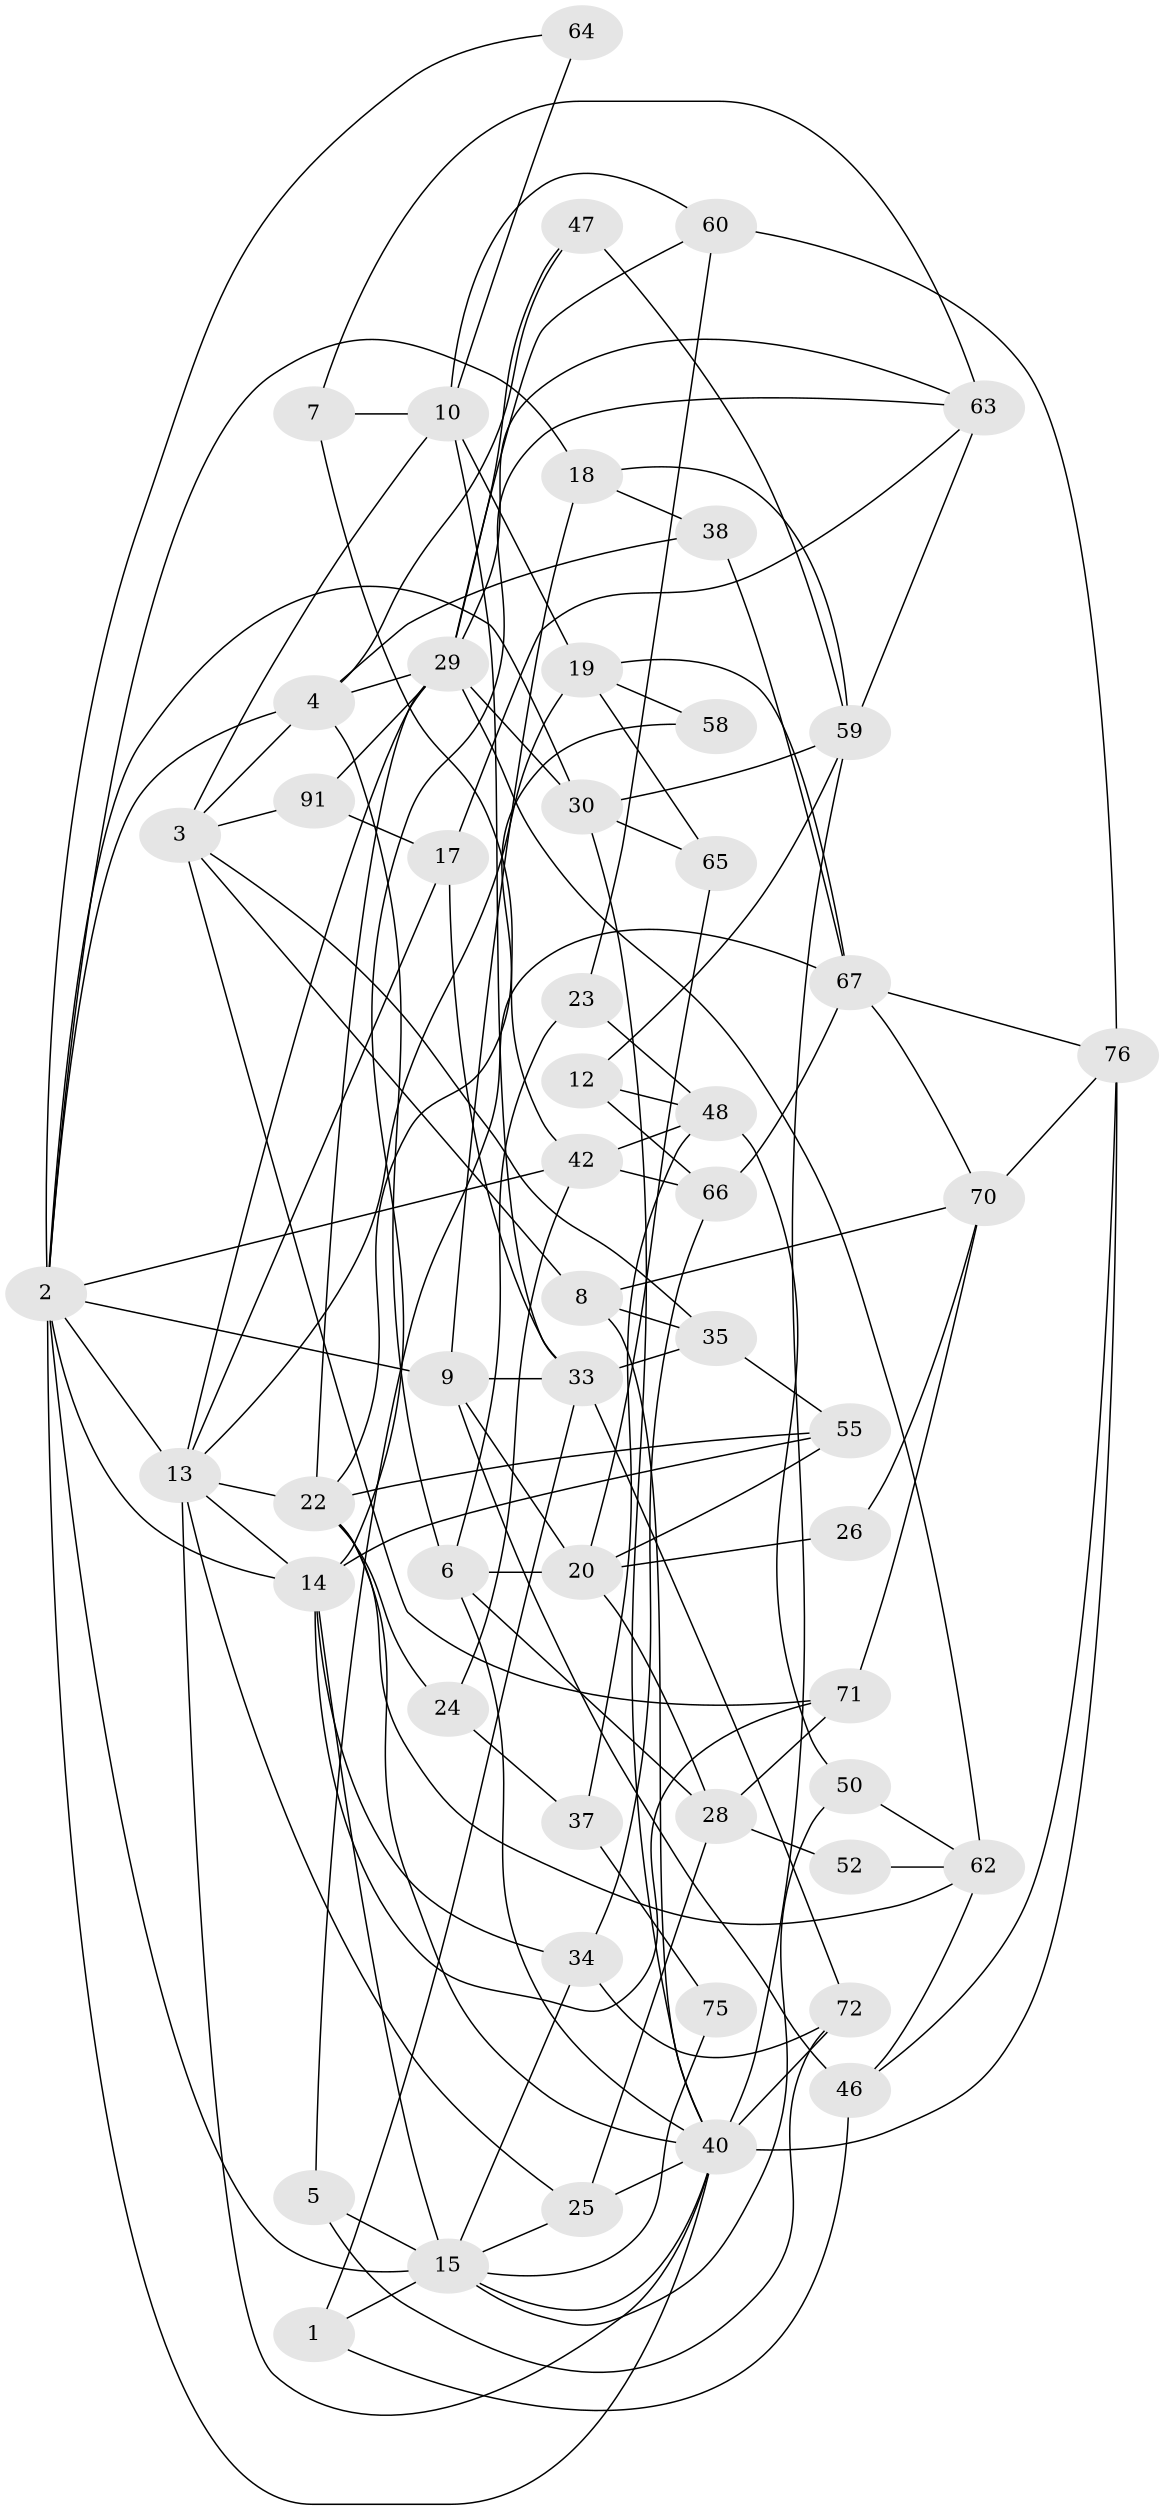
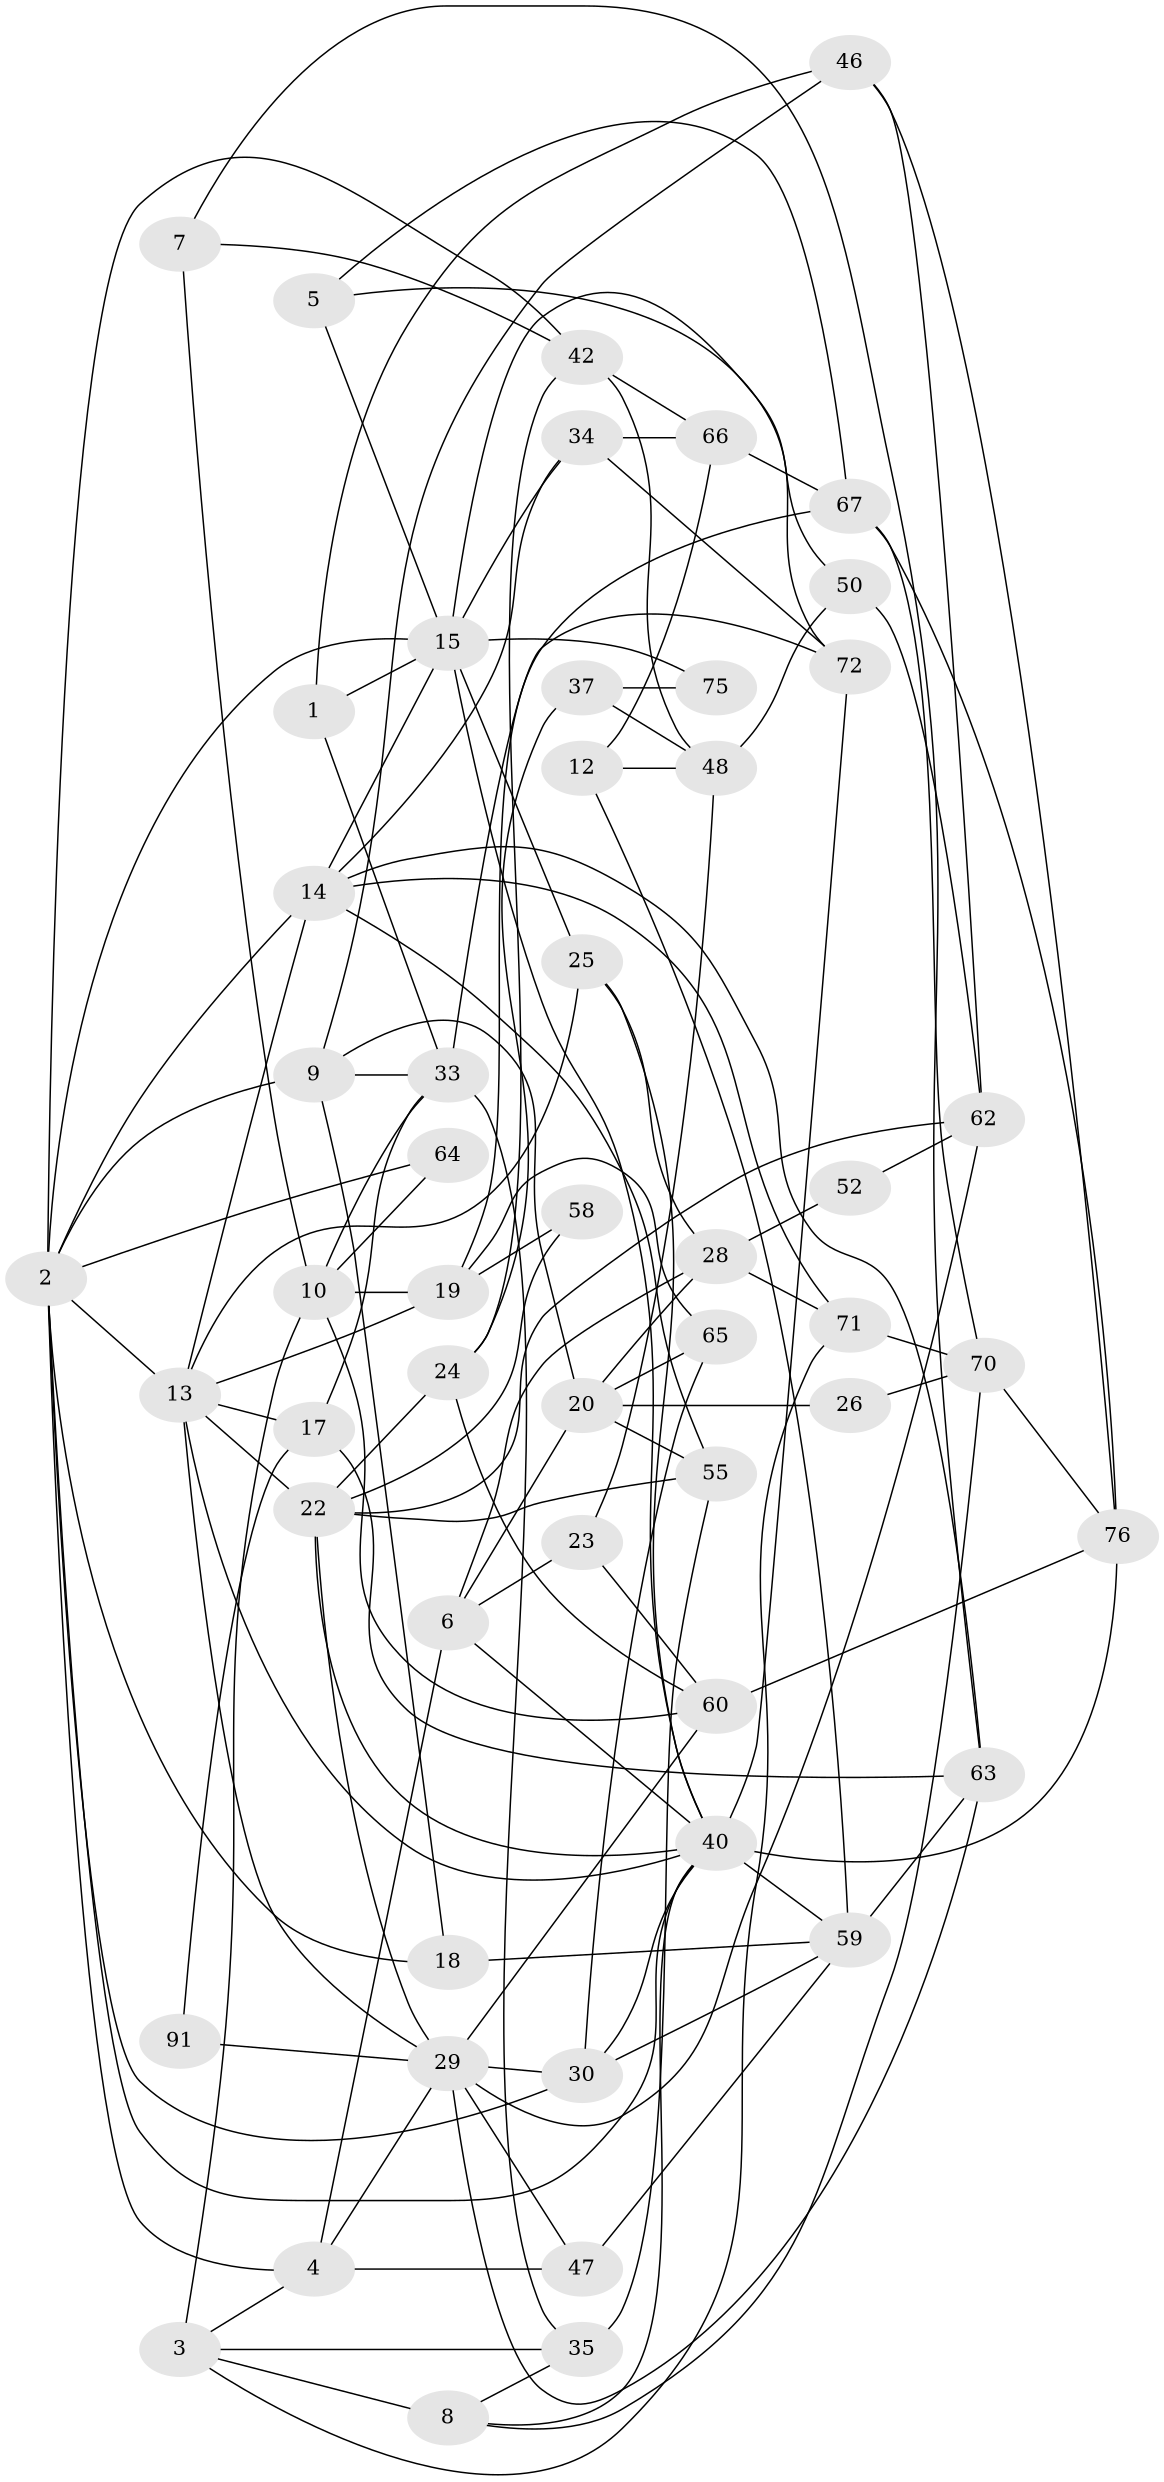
node "38": removed
edge "91" -- "3": removed
edge "24" -- "60": added
